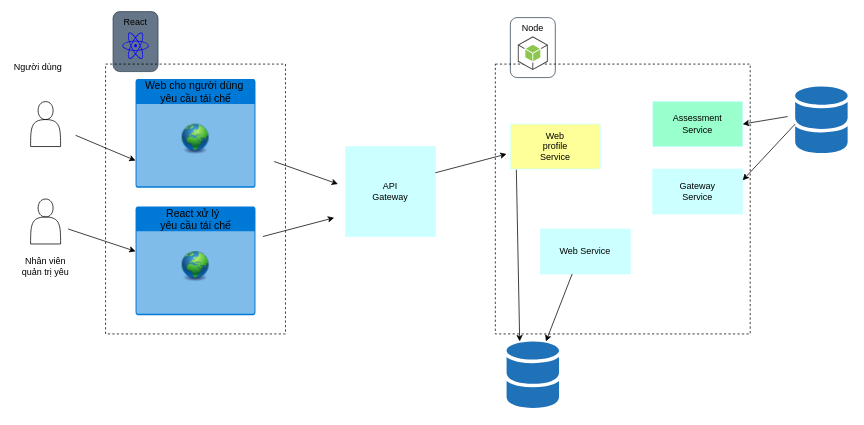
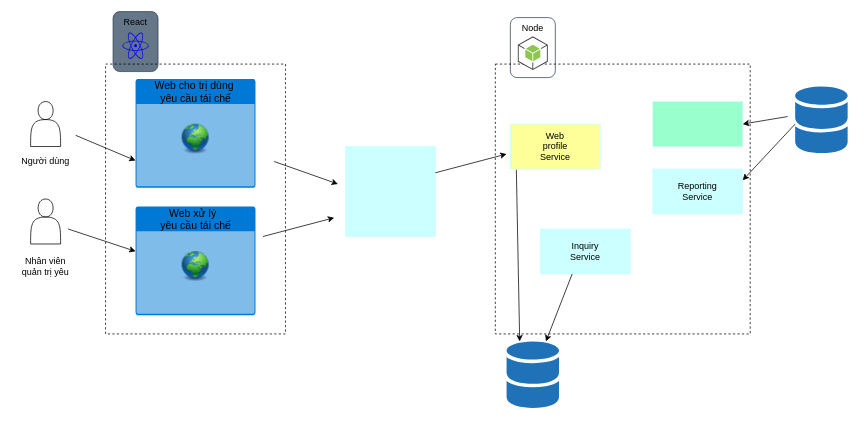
node "Người dùng": moved (38, 68) -> (45, 162)
node "Web cho người dùng yêu cầu tái chế": label "Web cho người dùng yêu cầu tái chế" -> "Web cho trị dùng yêu cầu tái chế"
node "Assessment Service": removed
node "API Gateway": removed
node "Gateway Service": label "Gateway Service" -> "Reporting Service"
node "React xử lý yêu cầu tái chế": label "React xử lý yêu cầu tái chế" -> "Web xử lý yêu cầu tái chế"
node "Web Service": label "Web Service" -> "Inquiry Service"
